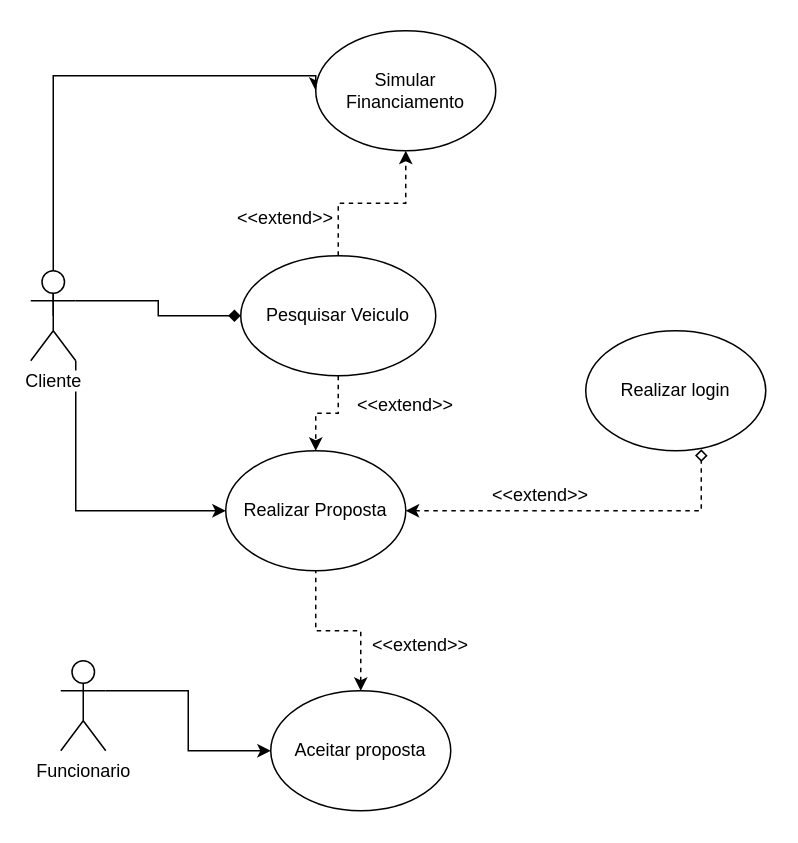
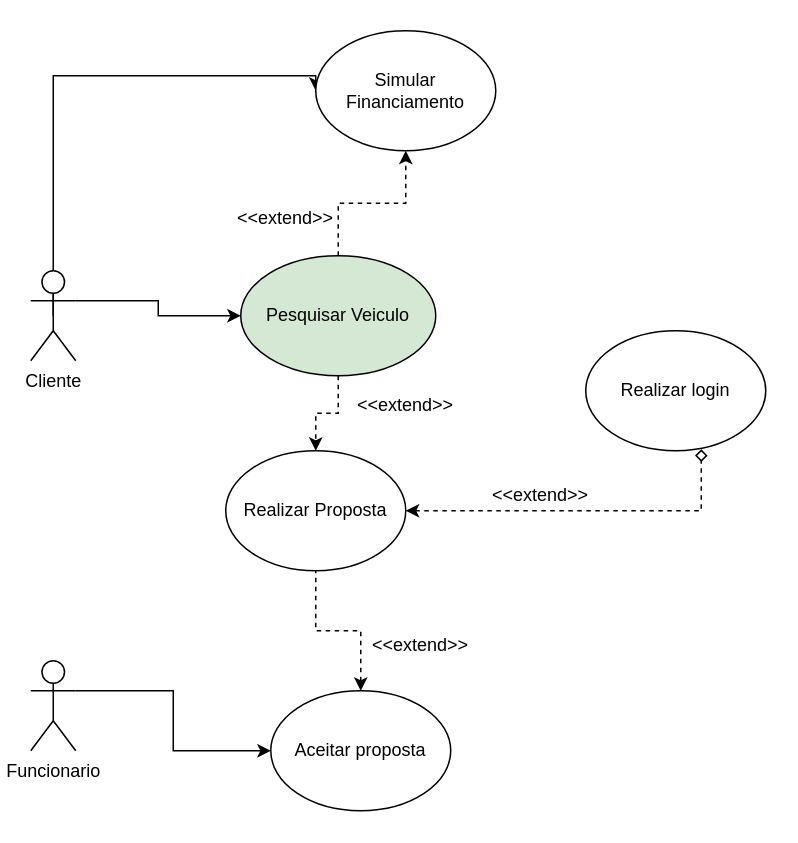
edge "Cliente" -> "Pesquisar Veiculo": arrowhead diamond -> classic
node "Pesquisar Veiculo": fillcolor #ffffff -> #d5e8d4
edge "Cliente" -> "Realizar Proposta": removed
node "Funcionario": moved (83, 706) -> (53, 706)
